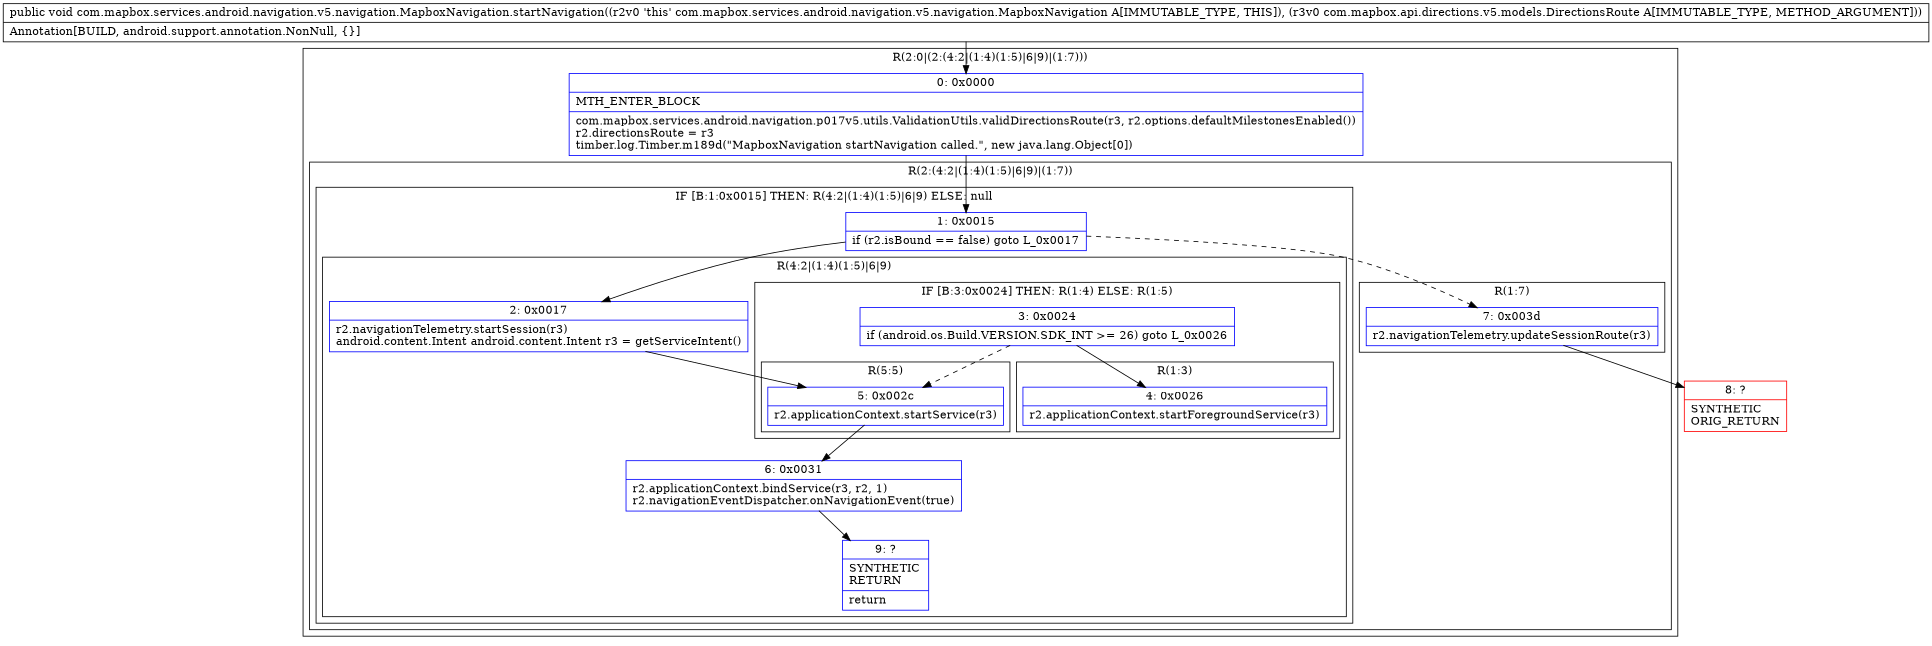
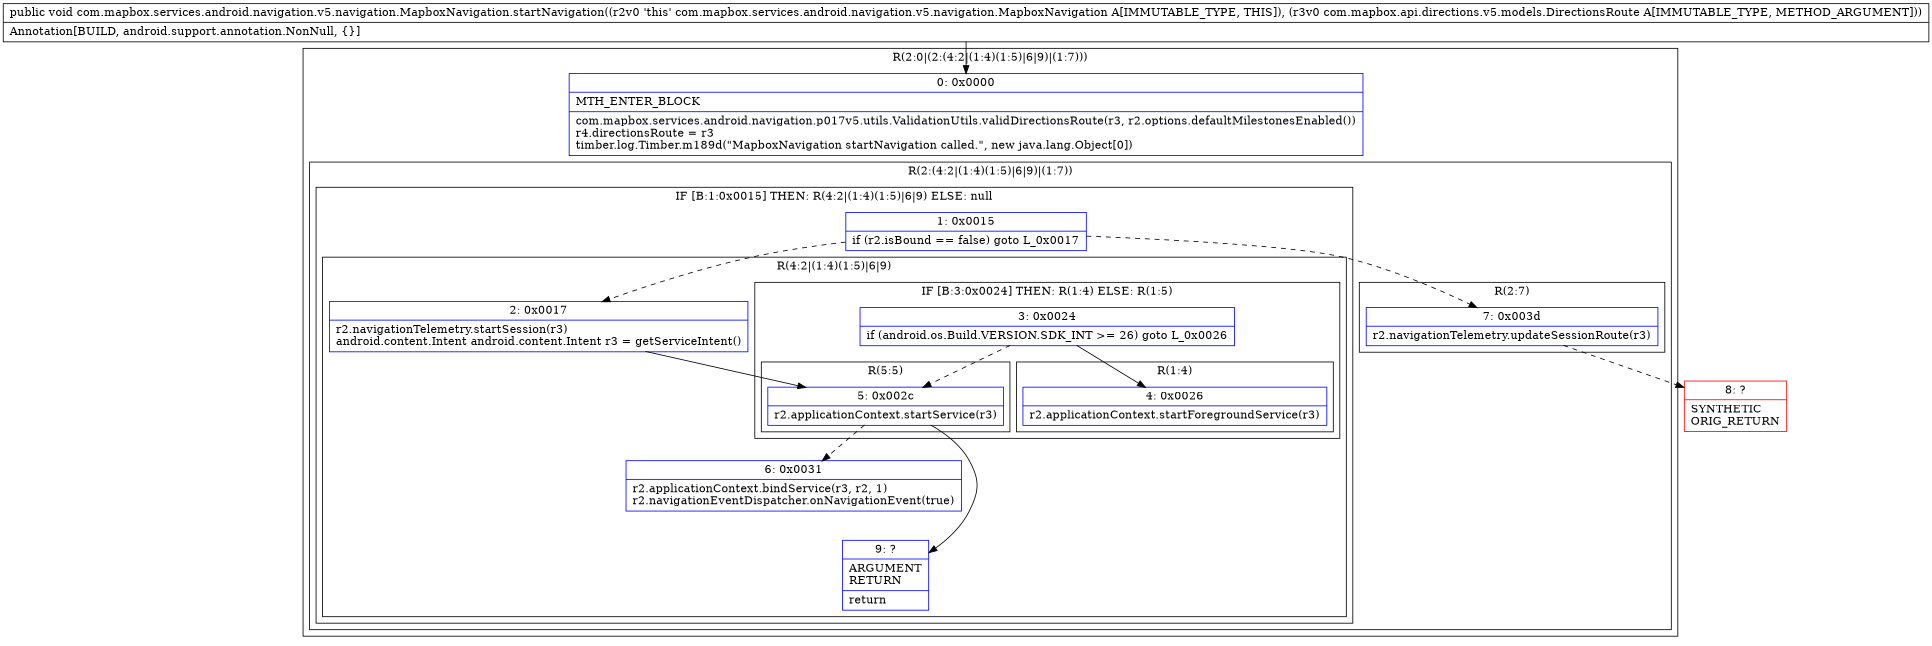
node "0: 0x0000": text "r2.directionsRoute = r3" -> "r4.directionsRoute = r3"
edge "0: 0x0000" -> "1: 0x0015": removed
edge "1: 0x0015" -> "2: 0x0017": style solid -> dashed
cluster "R(1:7)": label "R(1:7)" -> "R(2:7)"
edge "7: 0x003d" -> "8: ?": style solid -> dashed
cluster "R(1:3)": label "R(1:3)" -> "R(1:4)"
edge "5: 0x002c" -> "6: 0x0031": style solid -> dashed
edge "6: 0x0031" -> "9: ?": now "5: 0x002c" -> "9: ?"
node "9: ?": text "SYNTHETIC" -> "ARGUMENT"
